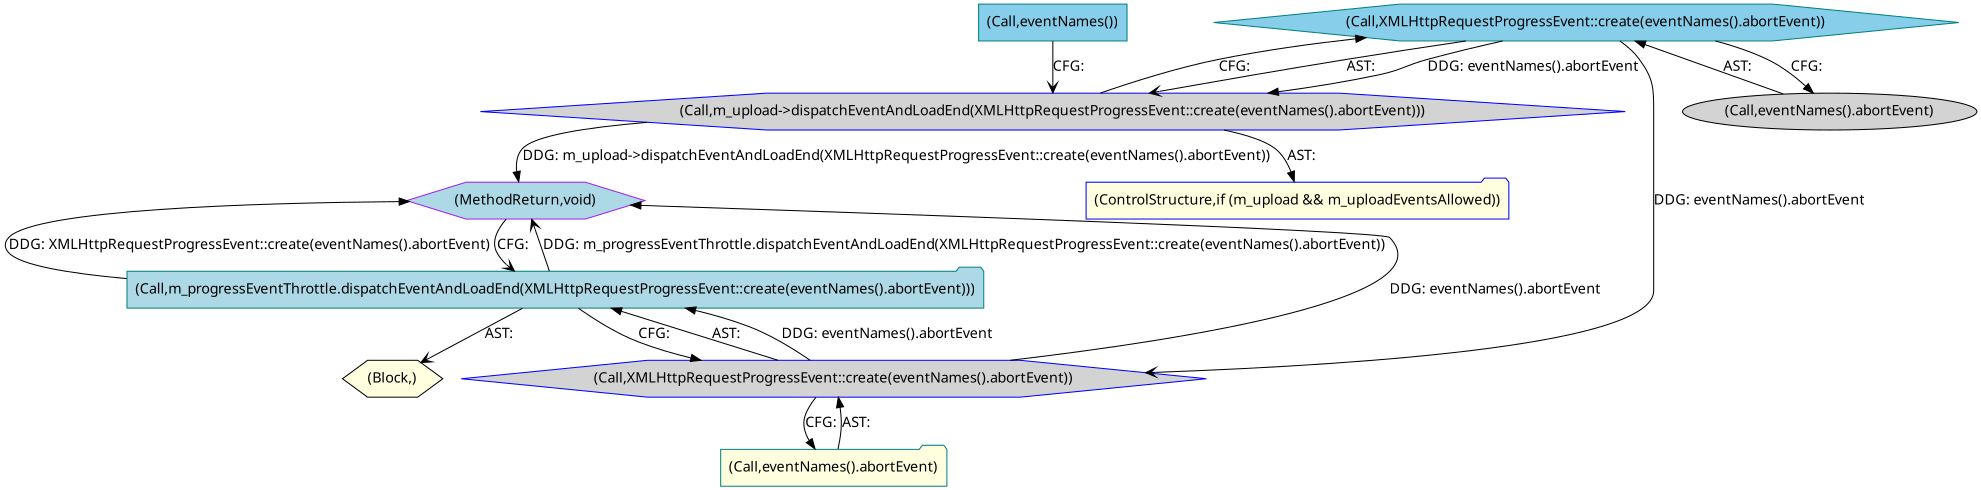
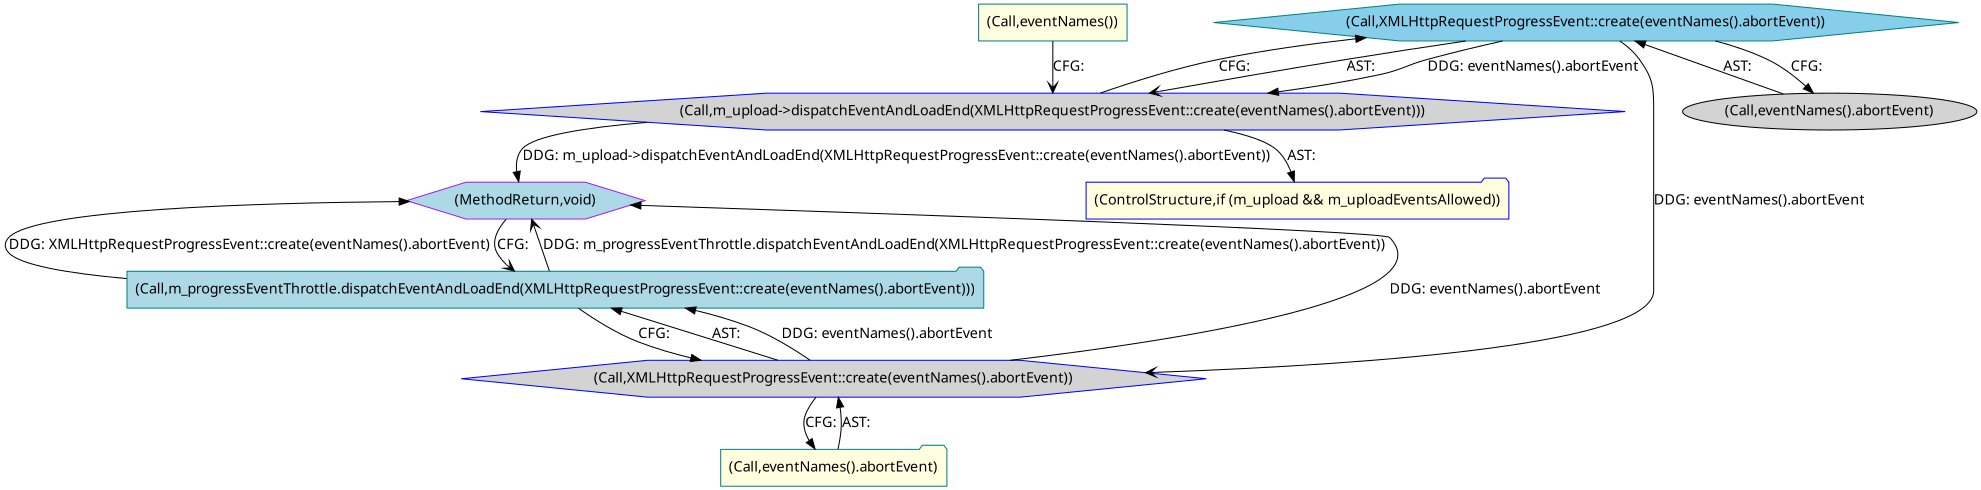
node "(Call,eventNames())": fillcolor skyblue -> lightyellow
node "(Block,)": removed
